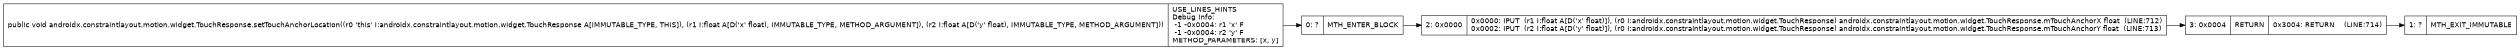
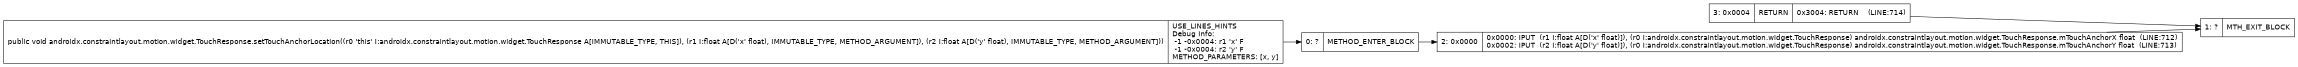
node "0: ?": text "MTH_ENTER_BLOCK" -> "METHOD_ENTER_BLOCK"
edge "2: 0x0000" -> "3: 0x0004": now "2: 0x0000" -> "1: ?"
node "1: ?": text "MTH_EXIT_IMMUTABLE" -> "MTH_EXIT_BLOCK"
